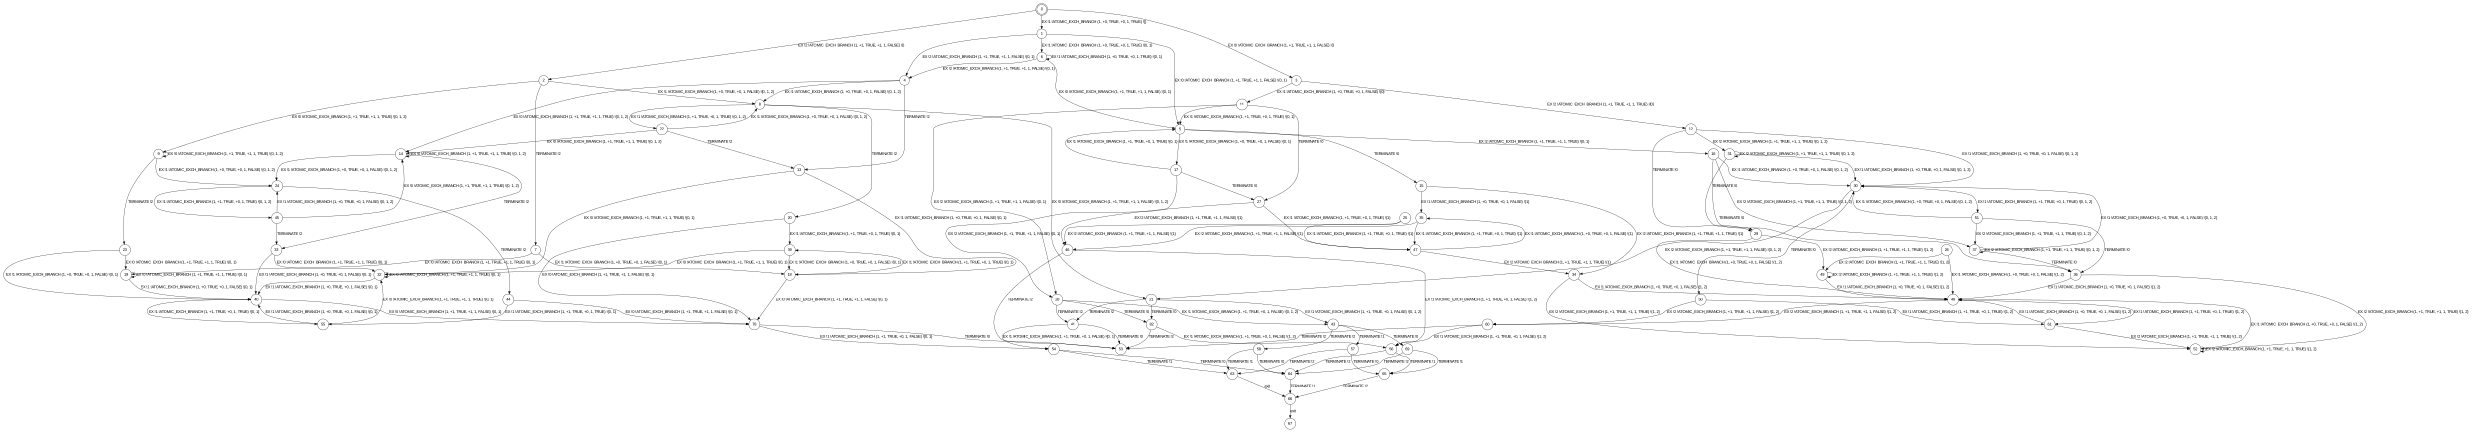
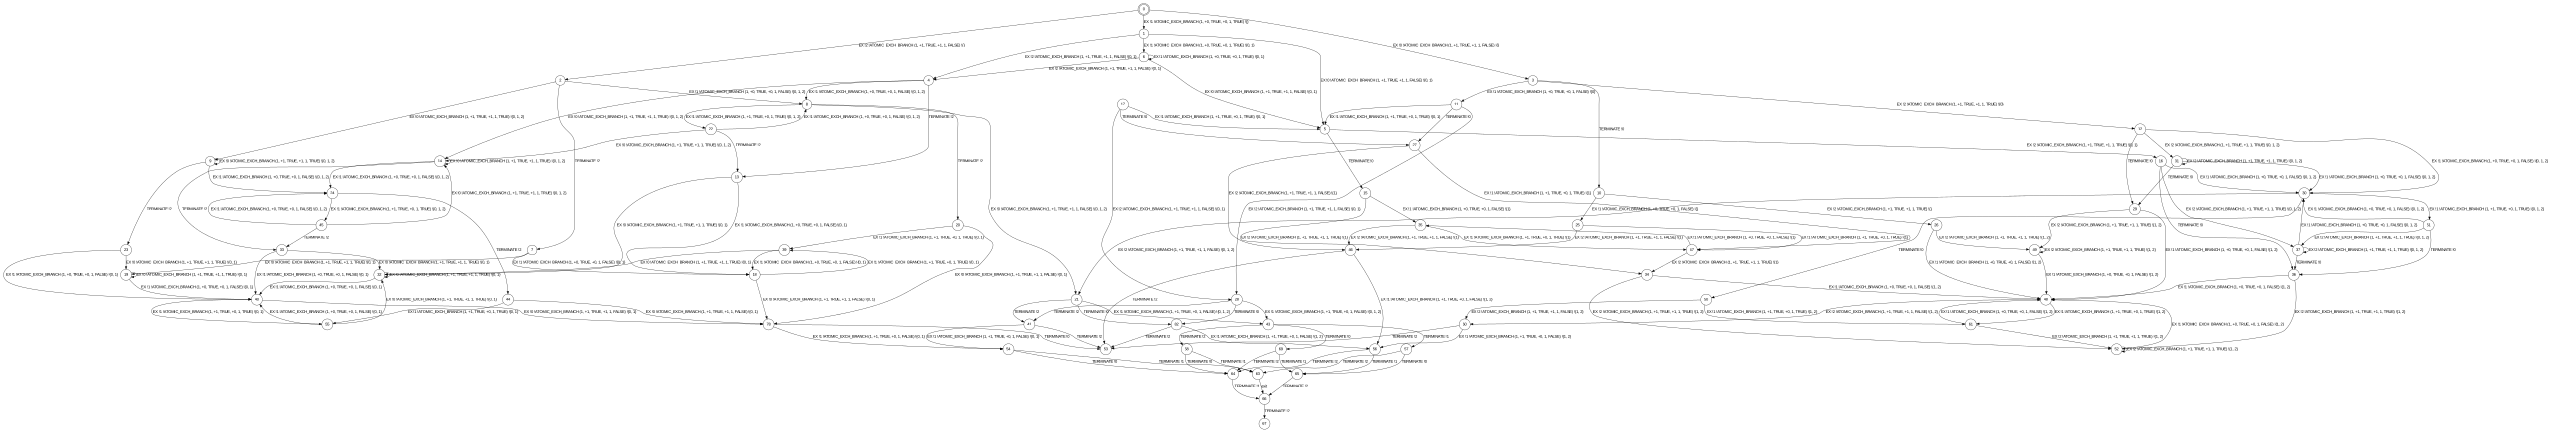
edge "5" -> "17": removed, label "EX !1 !ATOMIC_EXCH_BRANCH (1, +0, TRUE, +0, 1, FALSE) !{0, 1}"
node "10": added
edge "41" -> "53": label "TERMINATE !0" -> "TERMINATE !2"
edge "66" -> "67": label "exit" -> "TERMINATE !2"
